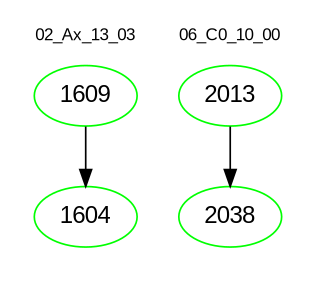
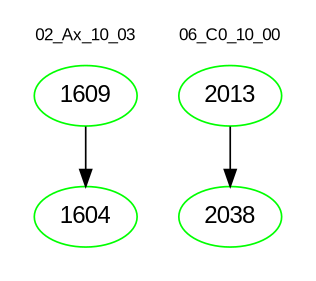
cluster "02_Ax_13_03": label "02_Ax_13_03" -> "02_Ax_10_03"
